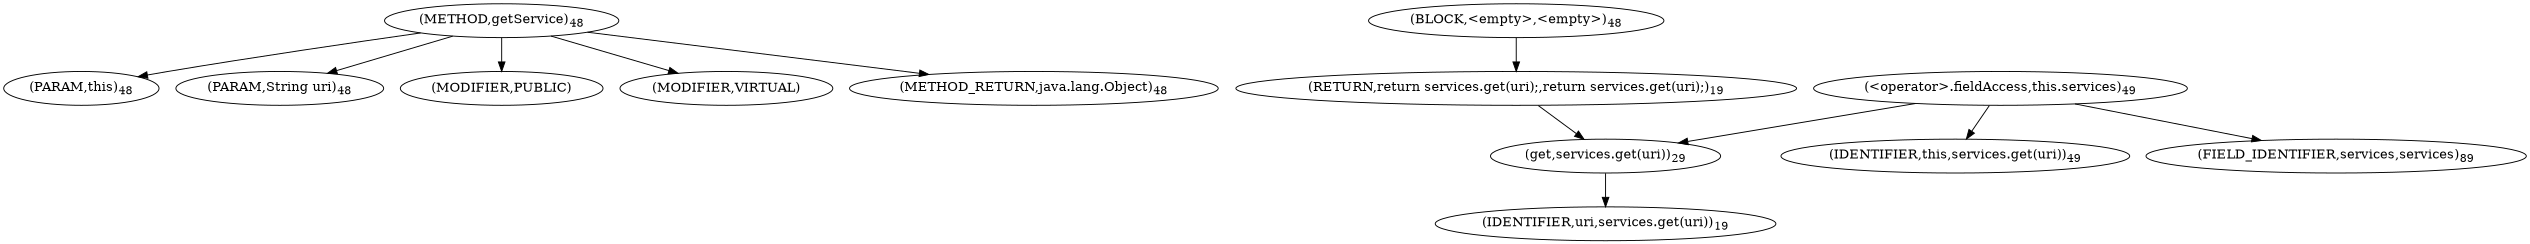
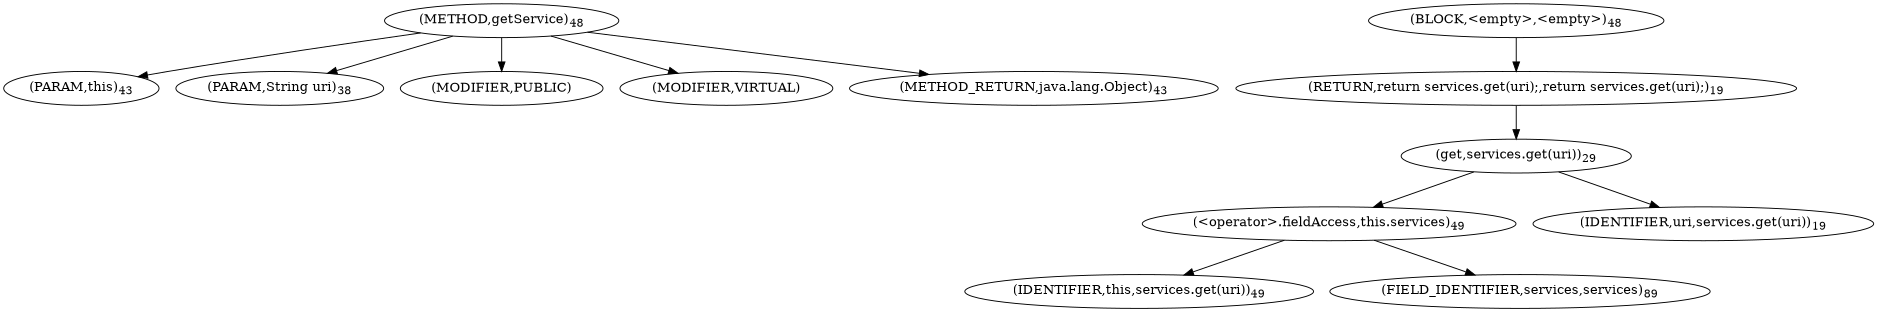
node "(PARAM,this)": text "48" -> "43"
node "(PARAM,String uri)": text "48" -> "38"
node "(METHOD_RETURN,java.lang.Object)": text "48" -> "43"
edge "(<operator>.fieldAccess,this.services)" -> "(get,services.get(uri))": reversed
